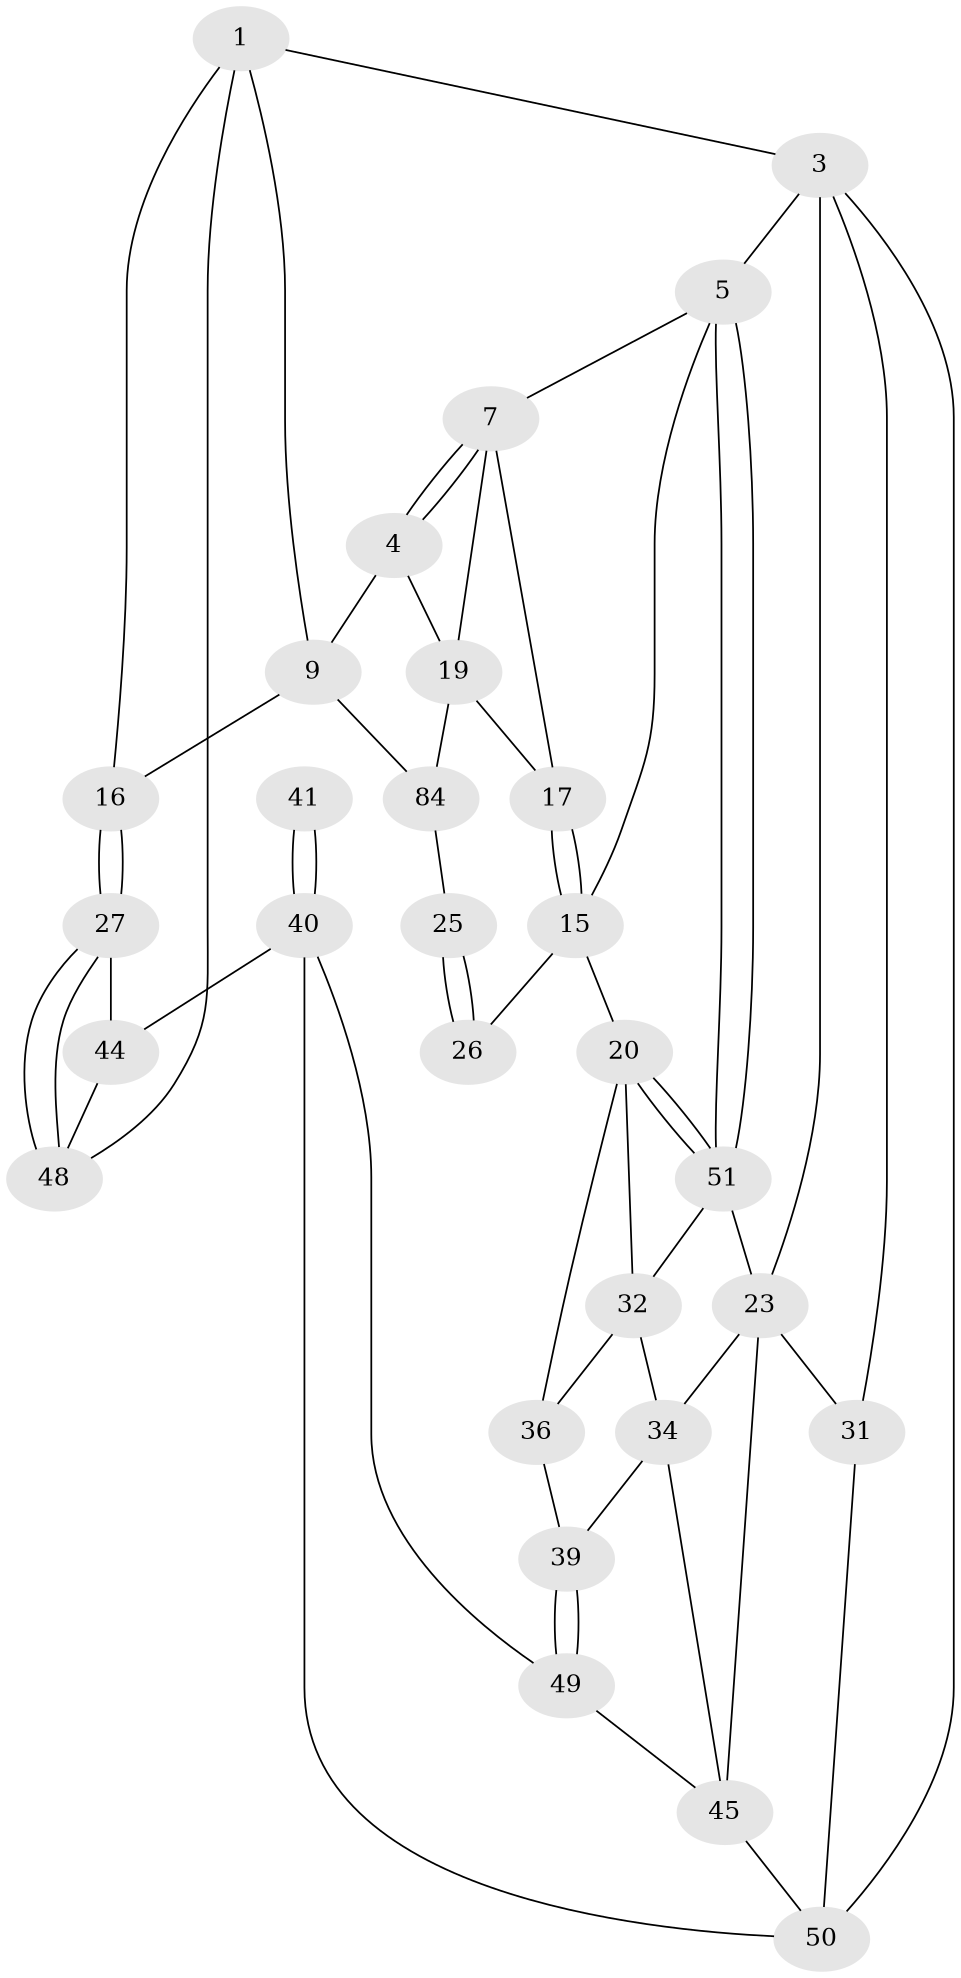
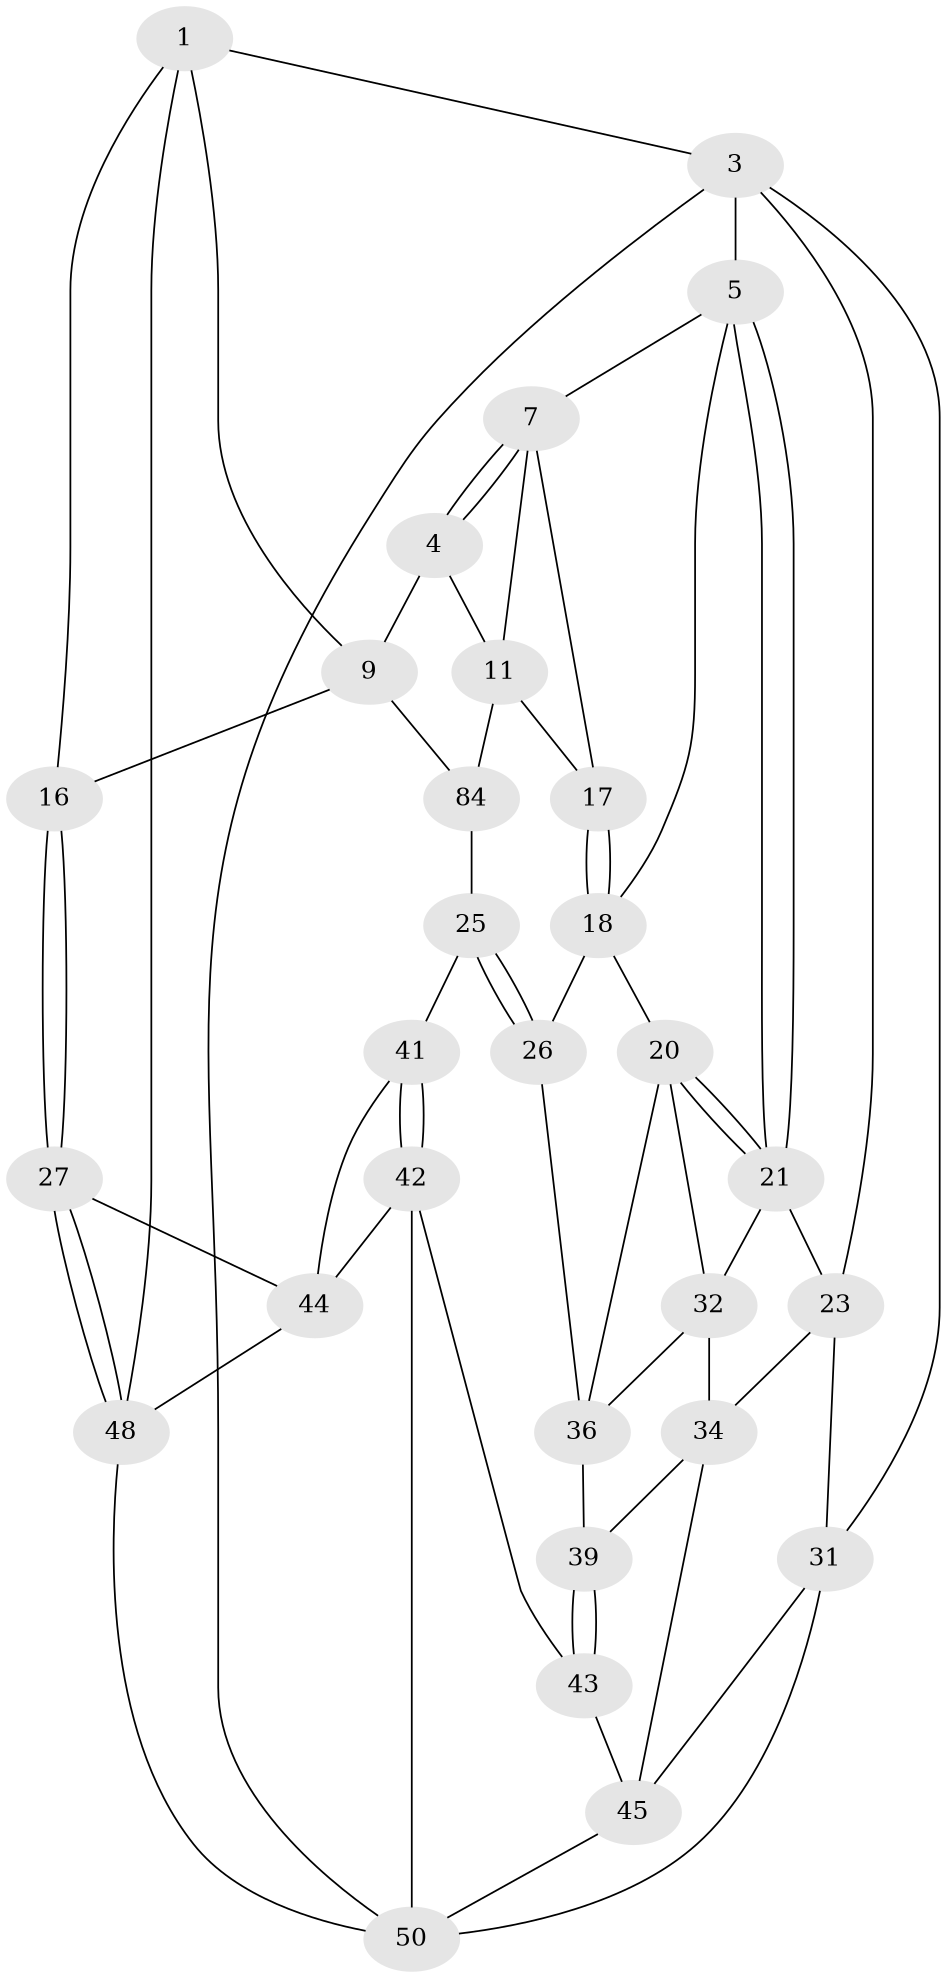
node "19": label "19" -> "11"
node "40": label "40" -> "42"
node "15": label "15" -> "18"
edge "25" -- "41": added
edge "41" -- "44": added
node "51": label "51" -> "21"
edge "26" -- "36": added
edge "23" -- "45": now "31" -- "45"
node "49": label "49" -> "43"
edge "48" -- "50": added
